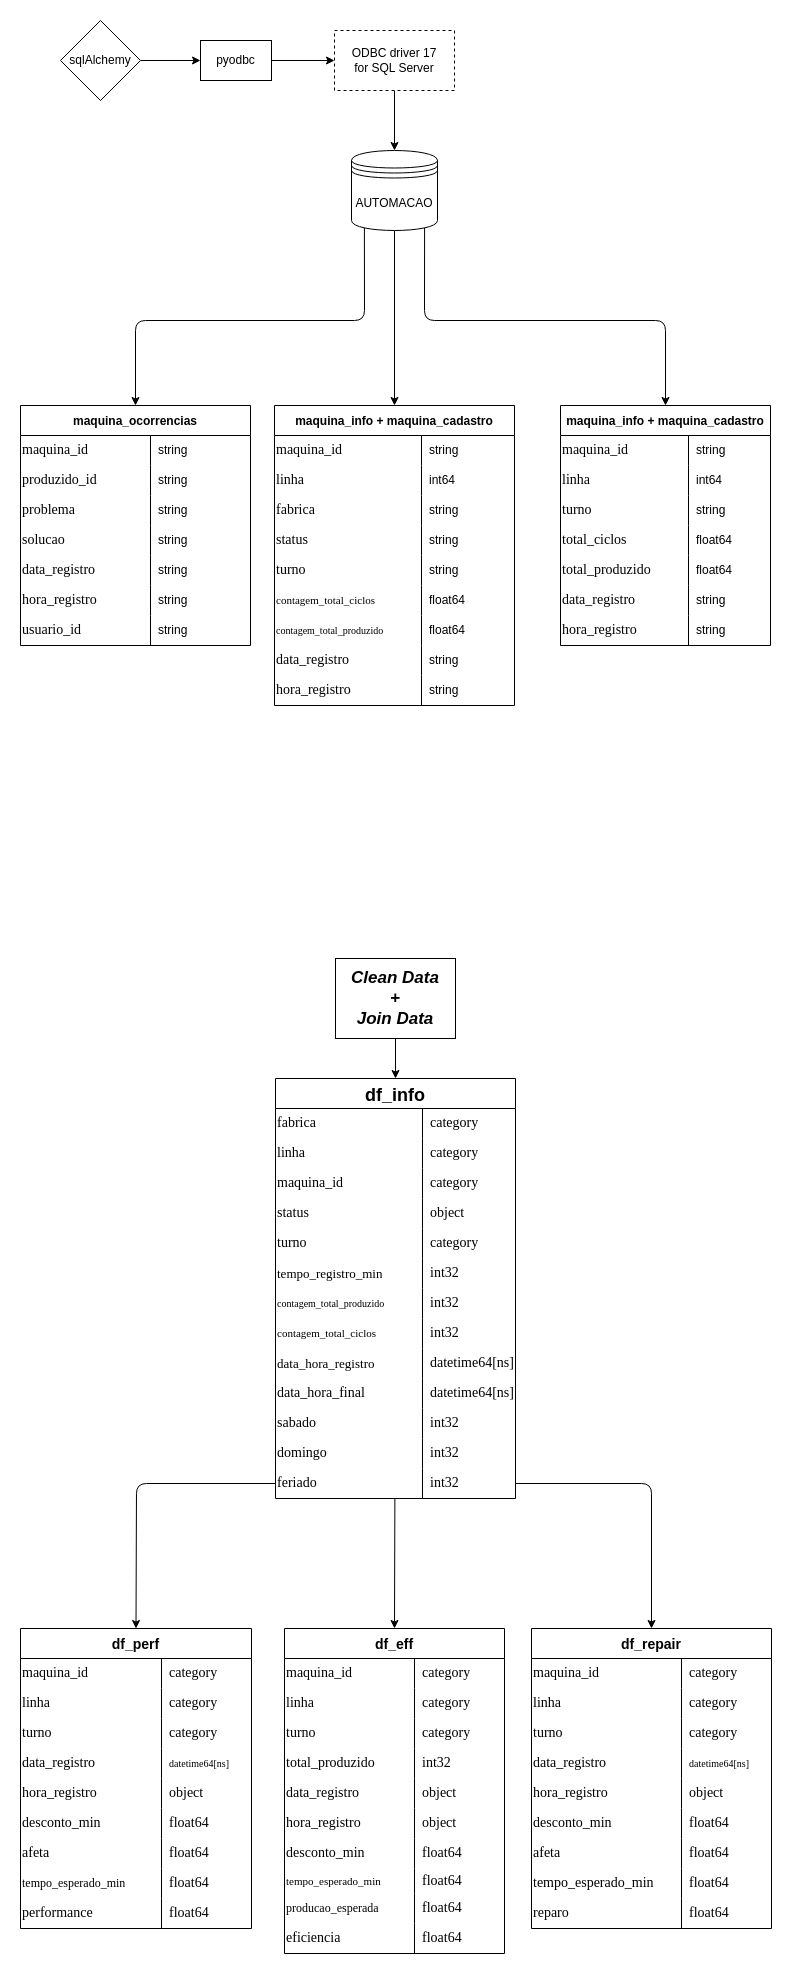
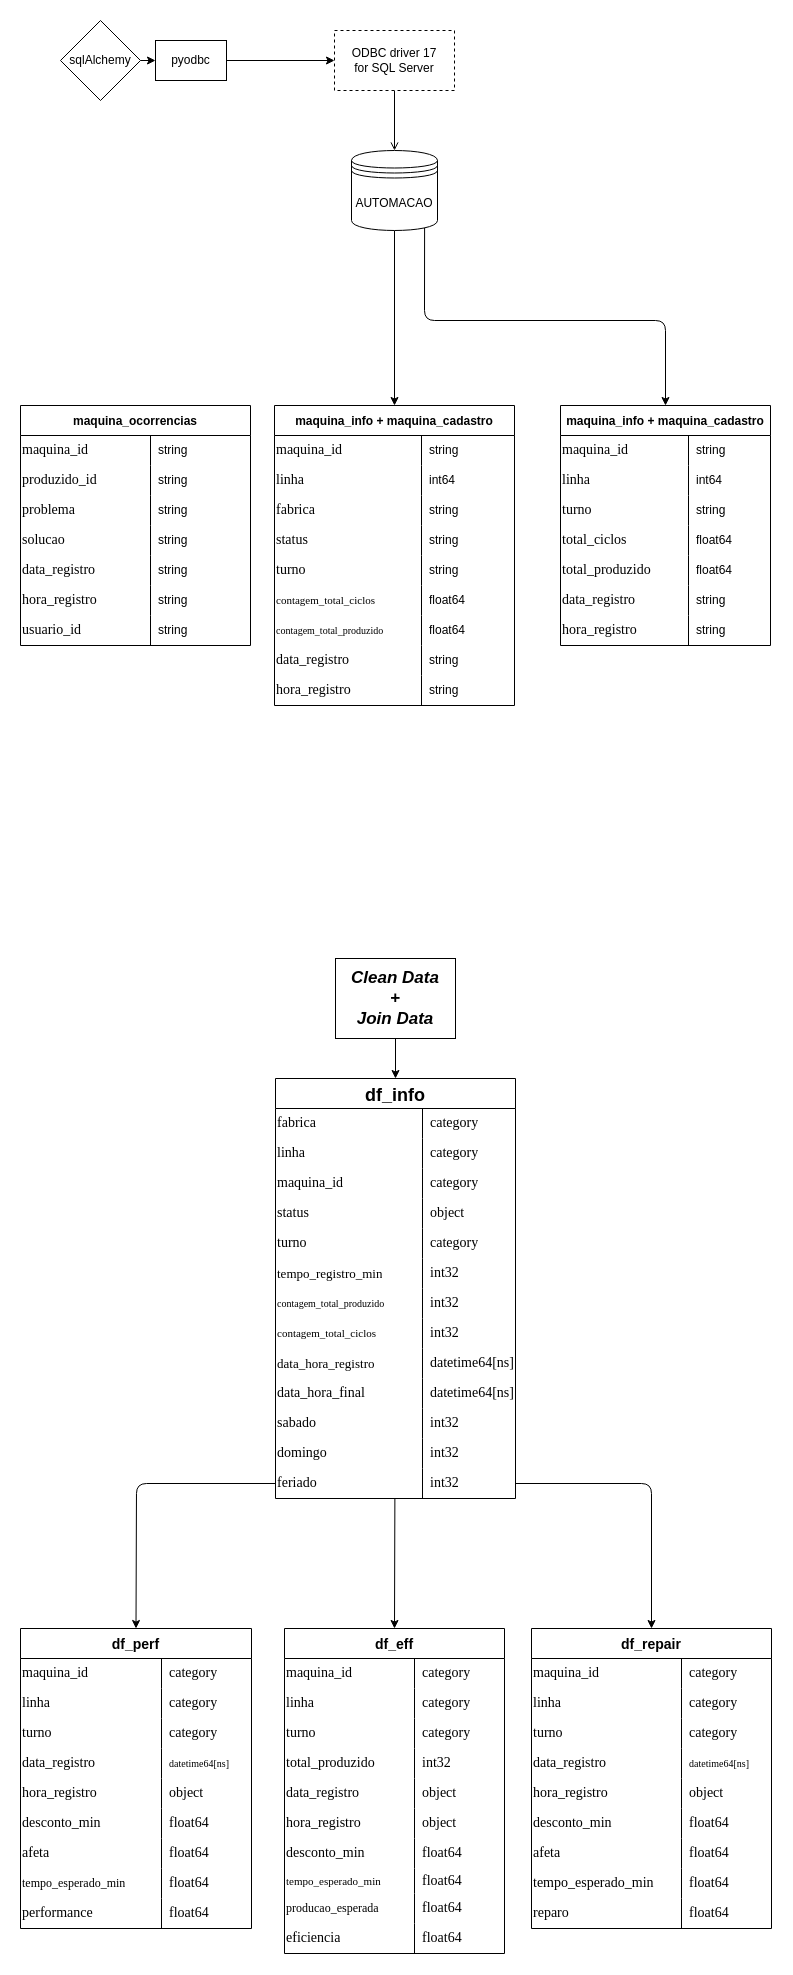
node "pyodbc": moved (236, 61) -> (191, 61)
edge "ODBC driver 17 for SQL Server" -> "AUTOMACAO": arrowhead classic -> open
edge "AUTOMACAO" -> "maquina_ocorrencias": removed
